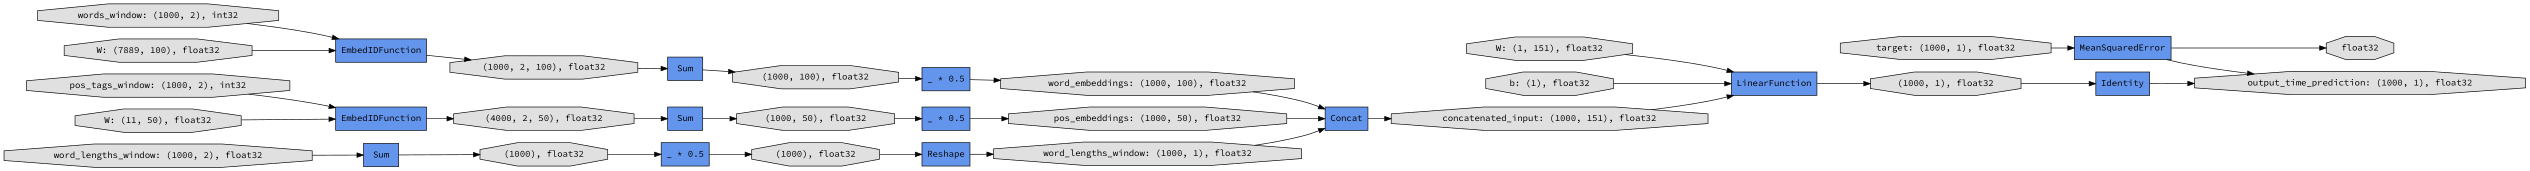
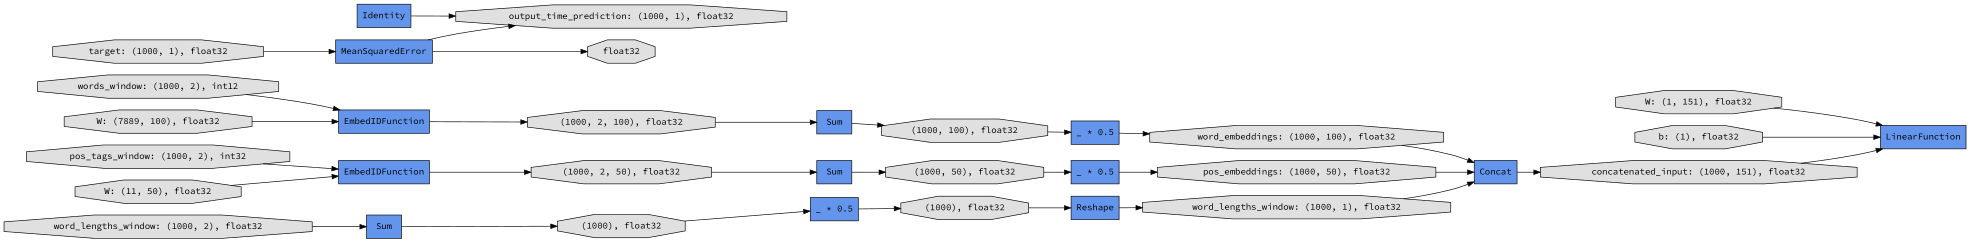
node "words_window: (1000, 2), int32": label "words_window: (1000, 2), int32" -> "words_window: (1000, 2), int12"
node "(1000, 1), float32": removed
node "(4000, 2, 50), float32": label "(4000, 2, 50), float32" -> "(1000, 2, 50), float32"
